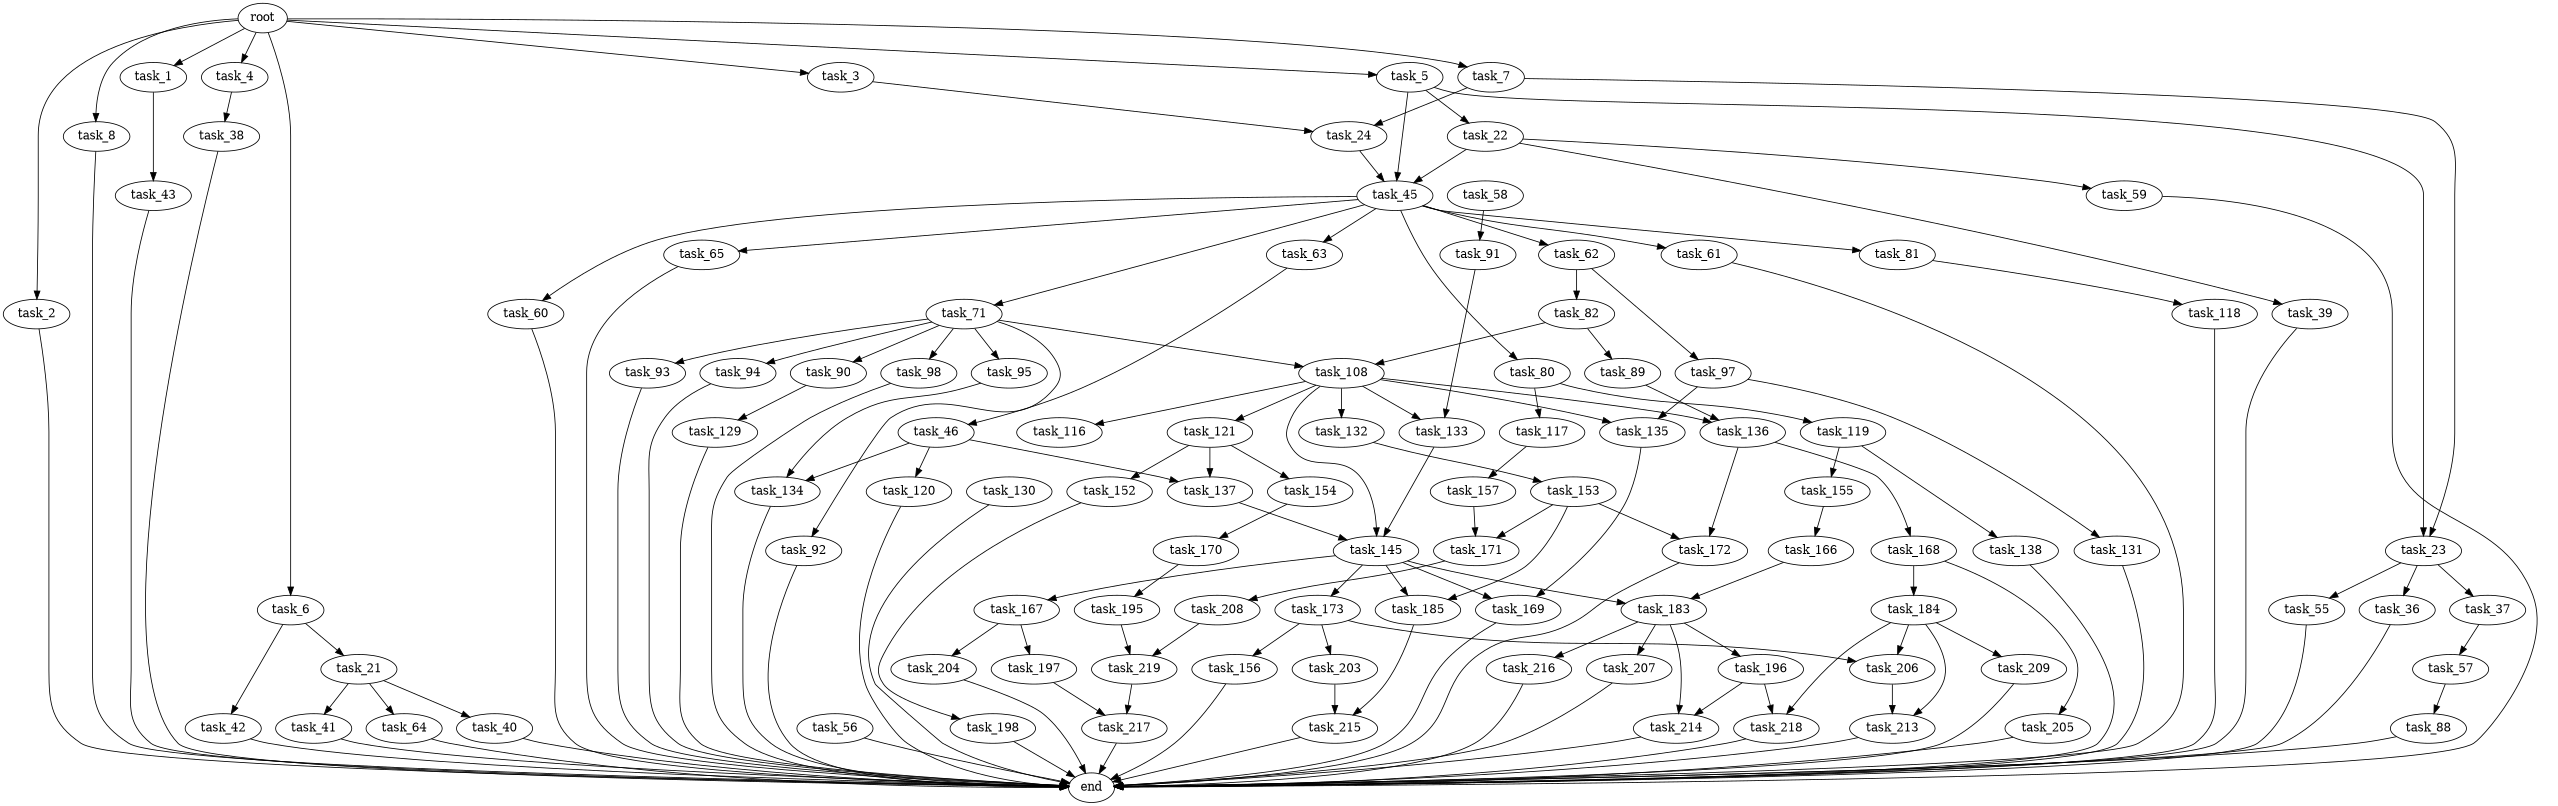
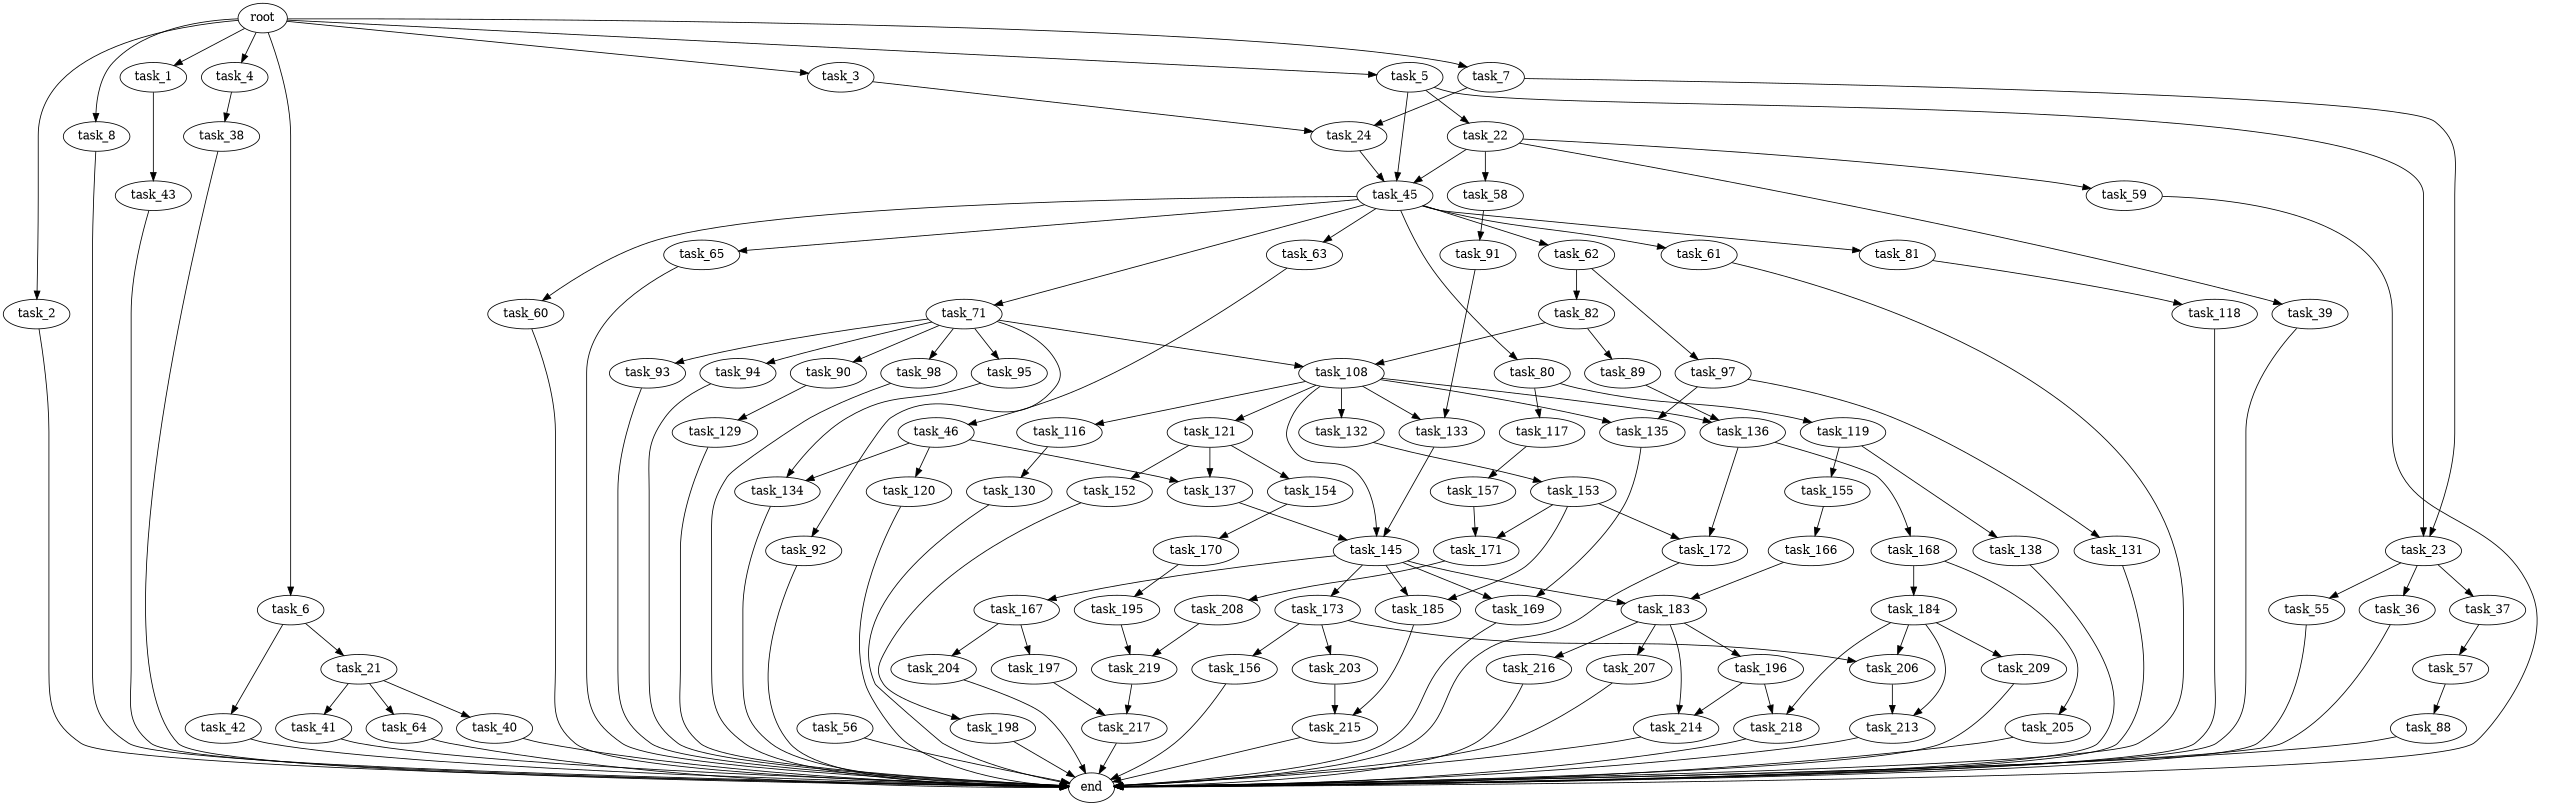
edge "task_22" -> "task_58": added
edge "task_116" -> "task_130": added
